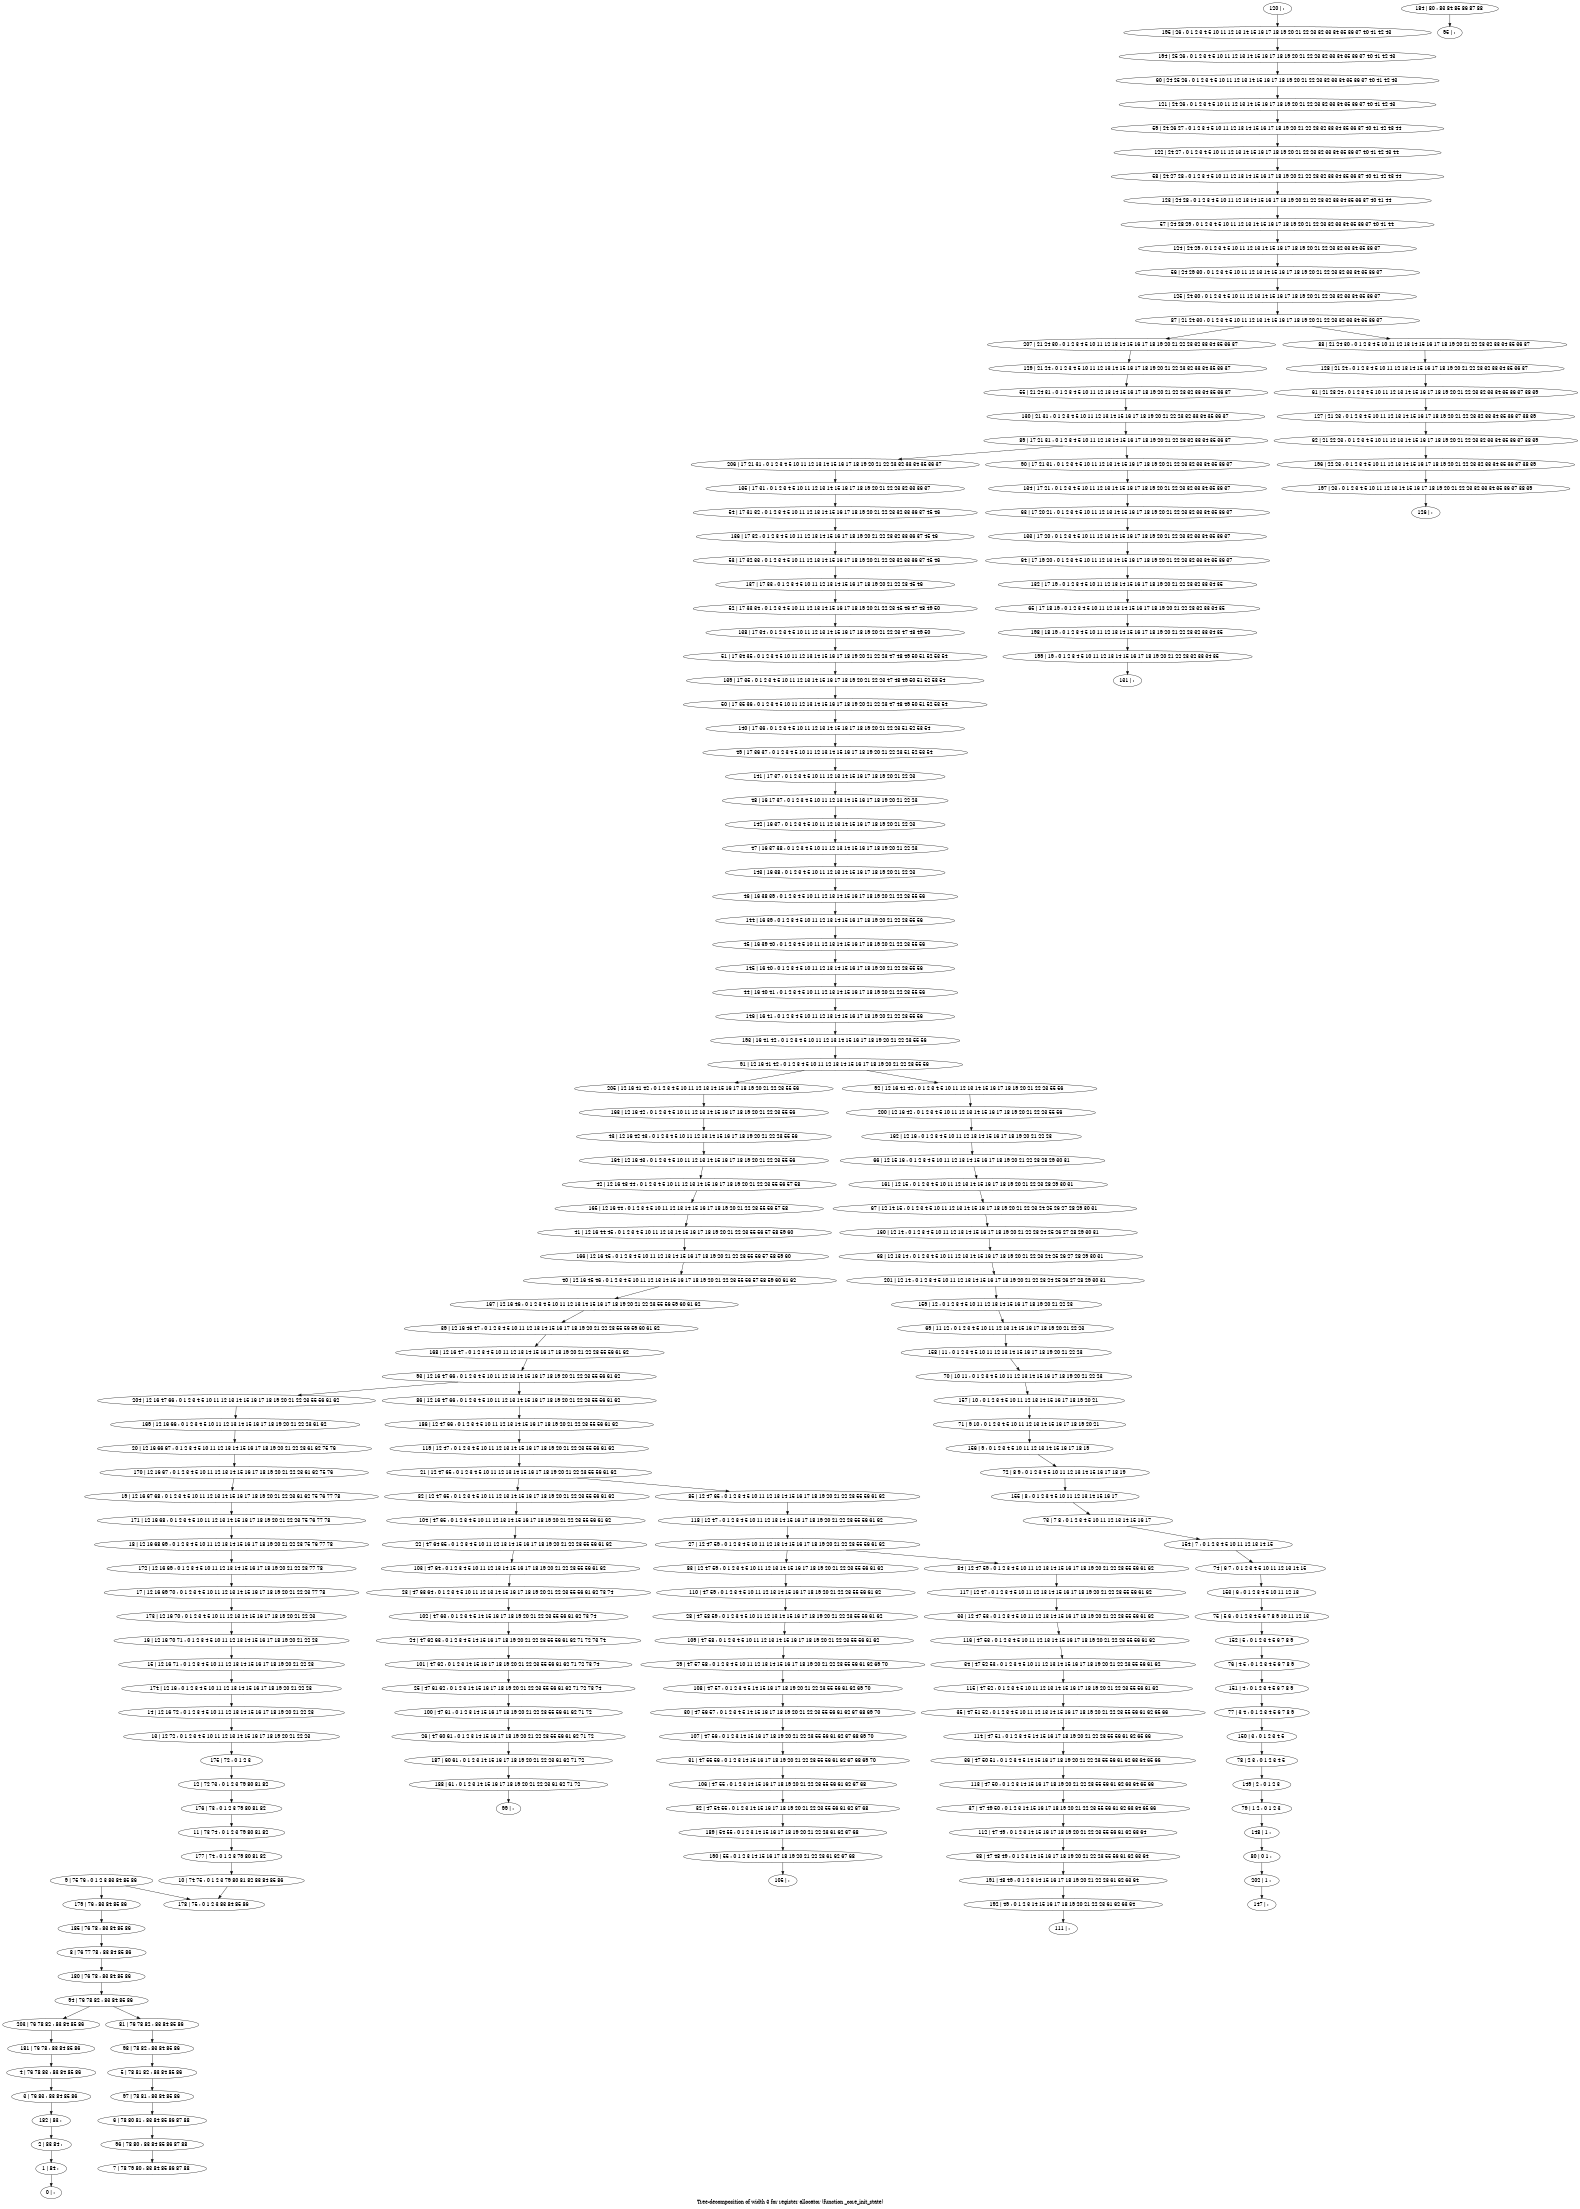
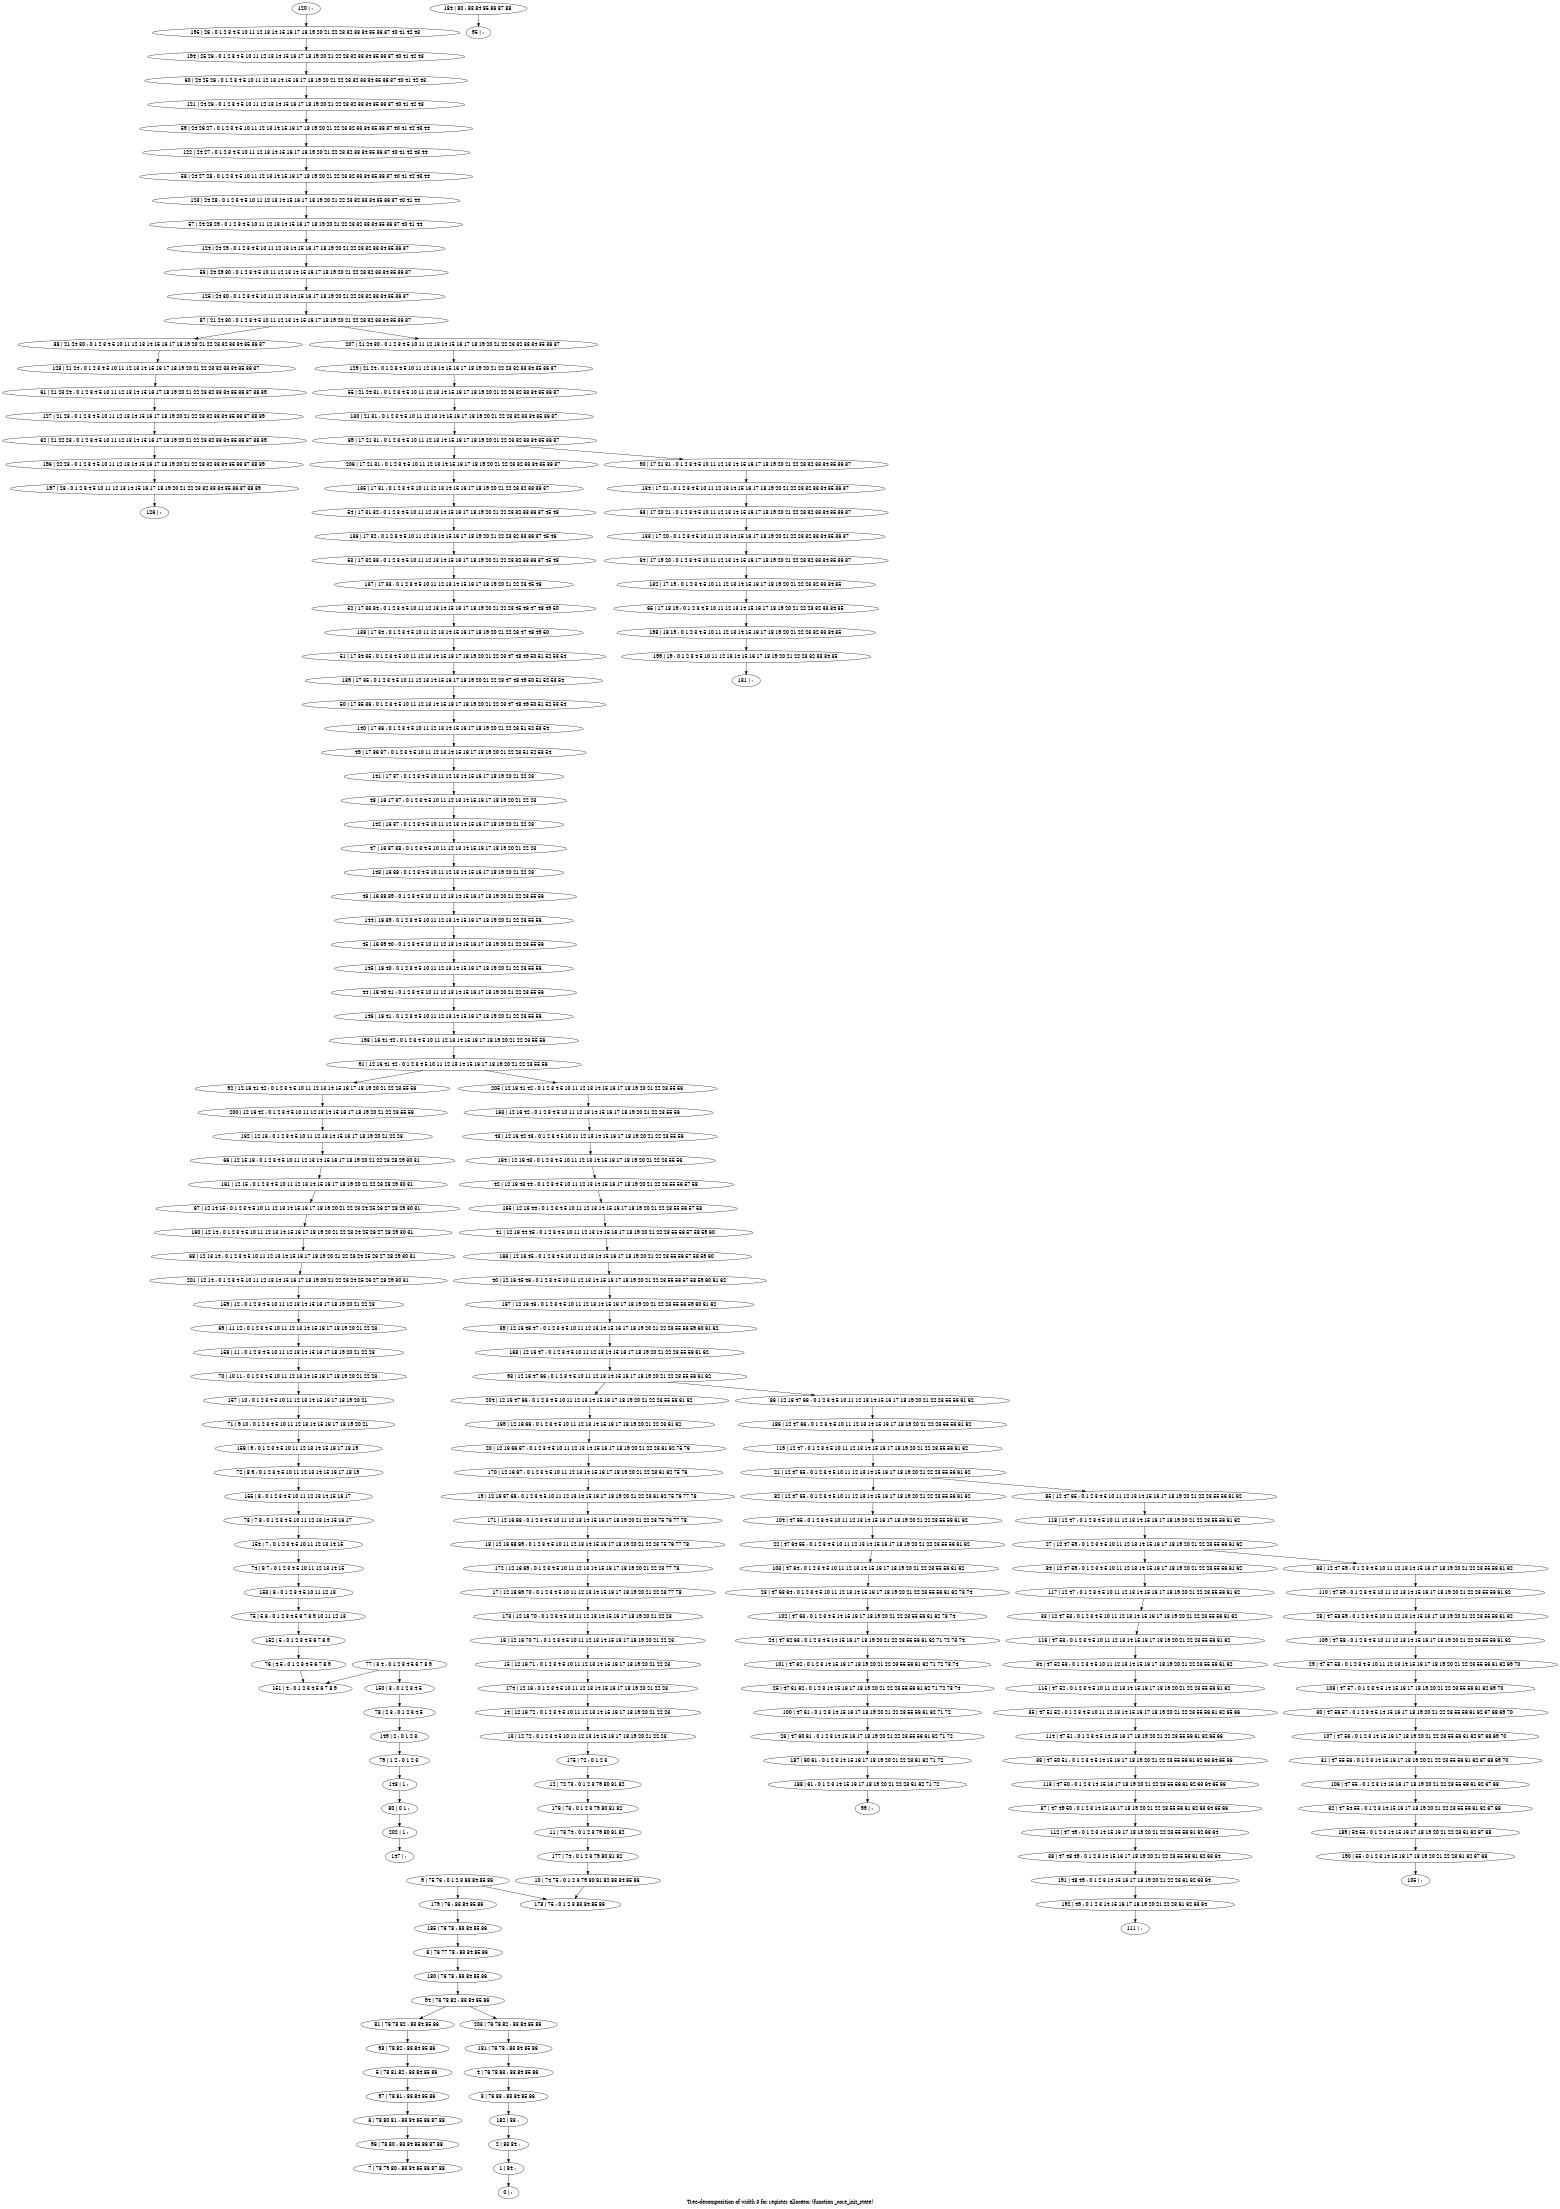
edge "151 | 4 : 0 1 2 3 4 5 6 7 8 9" -> "77 | 3 4 : 0 1 2 3 4 5 6 7 8 9": reversed
